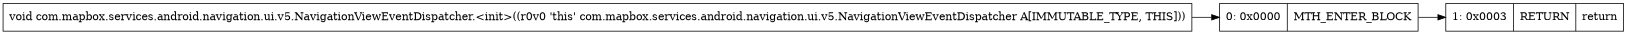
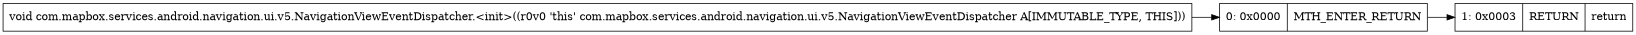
node "0: 0x0000": text "MTH_ENTER_BLOCK" -> "MTH_ENTER_RETURN"
